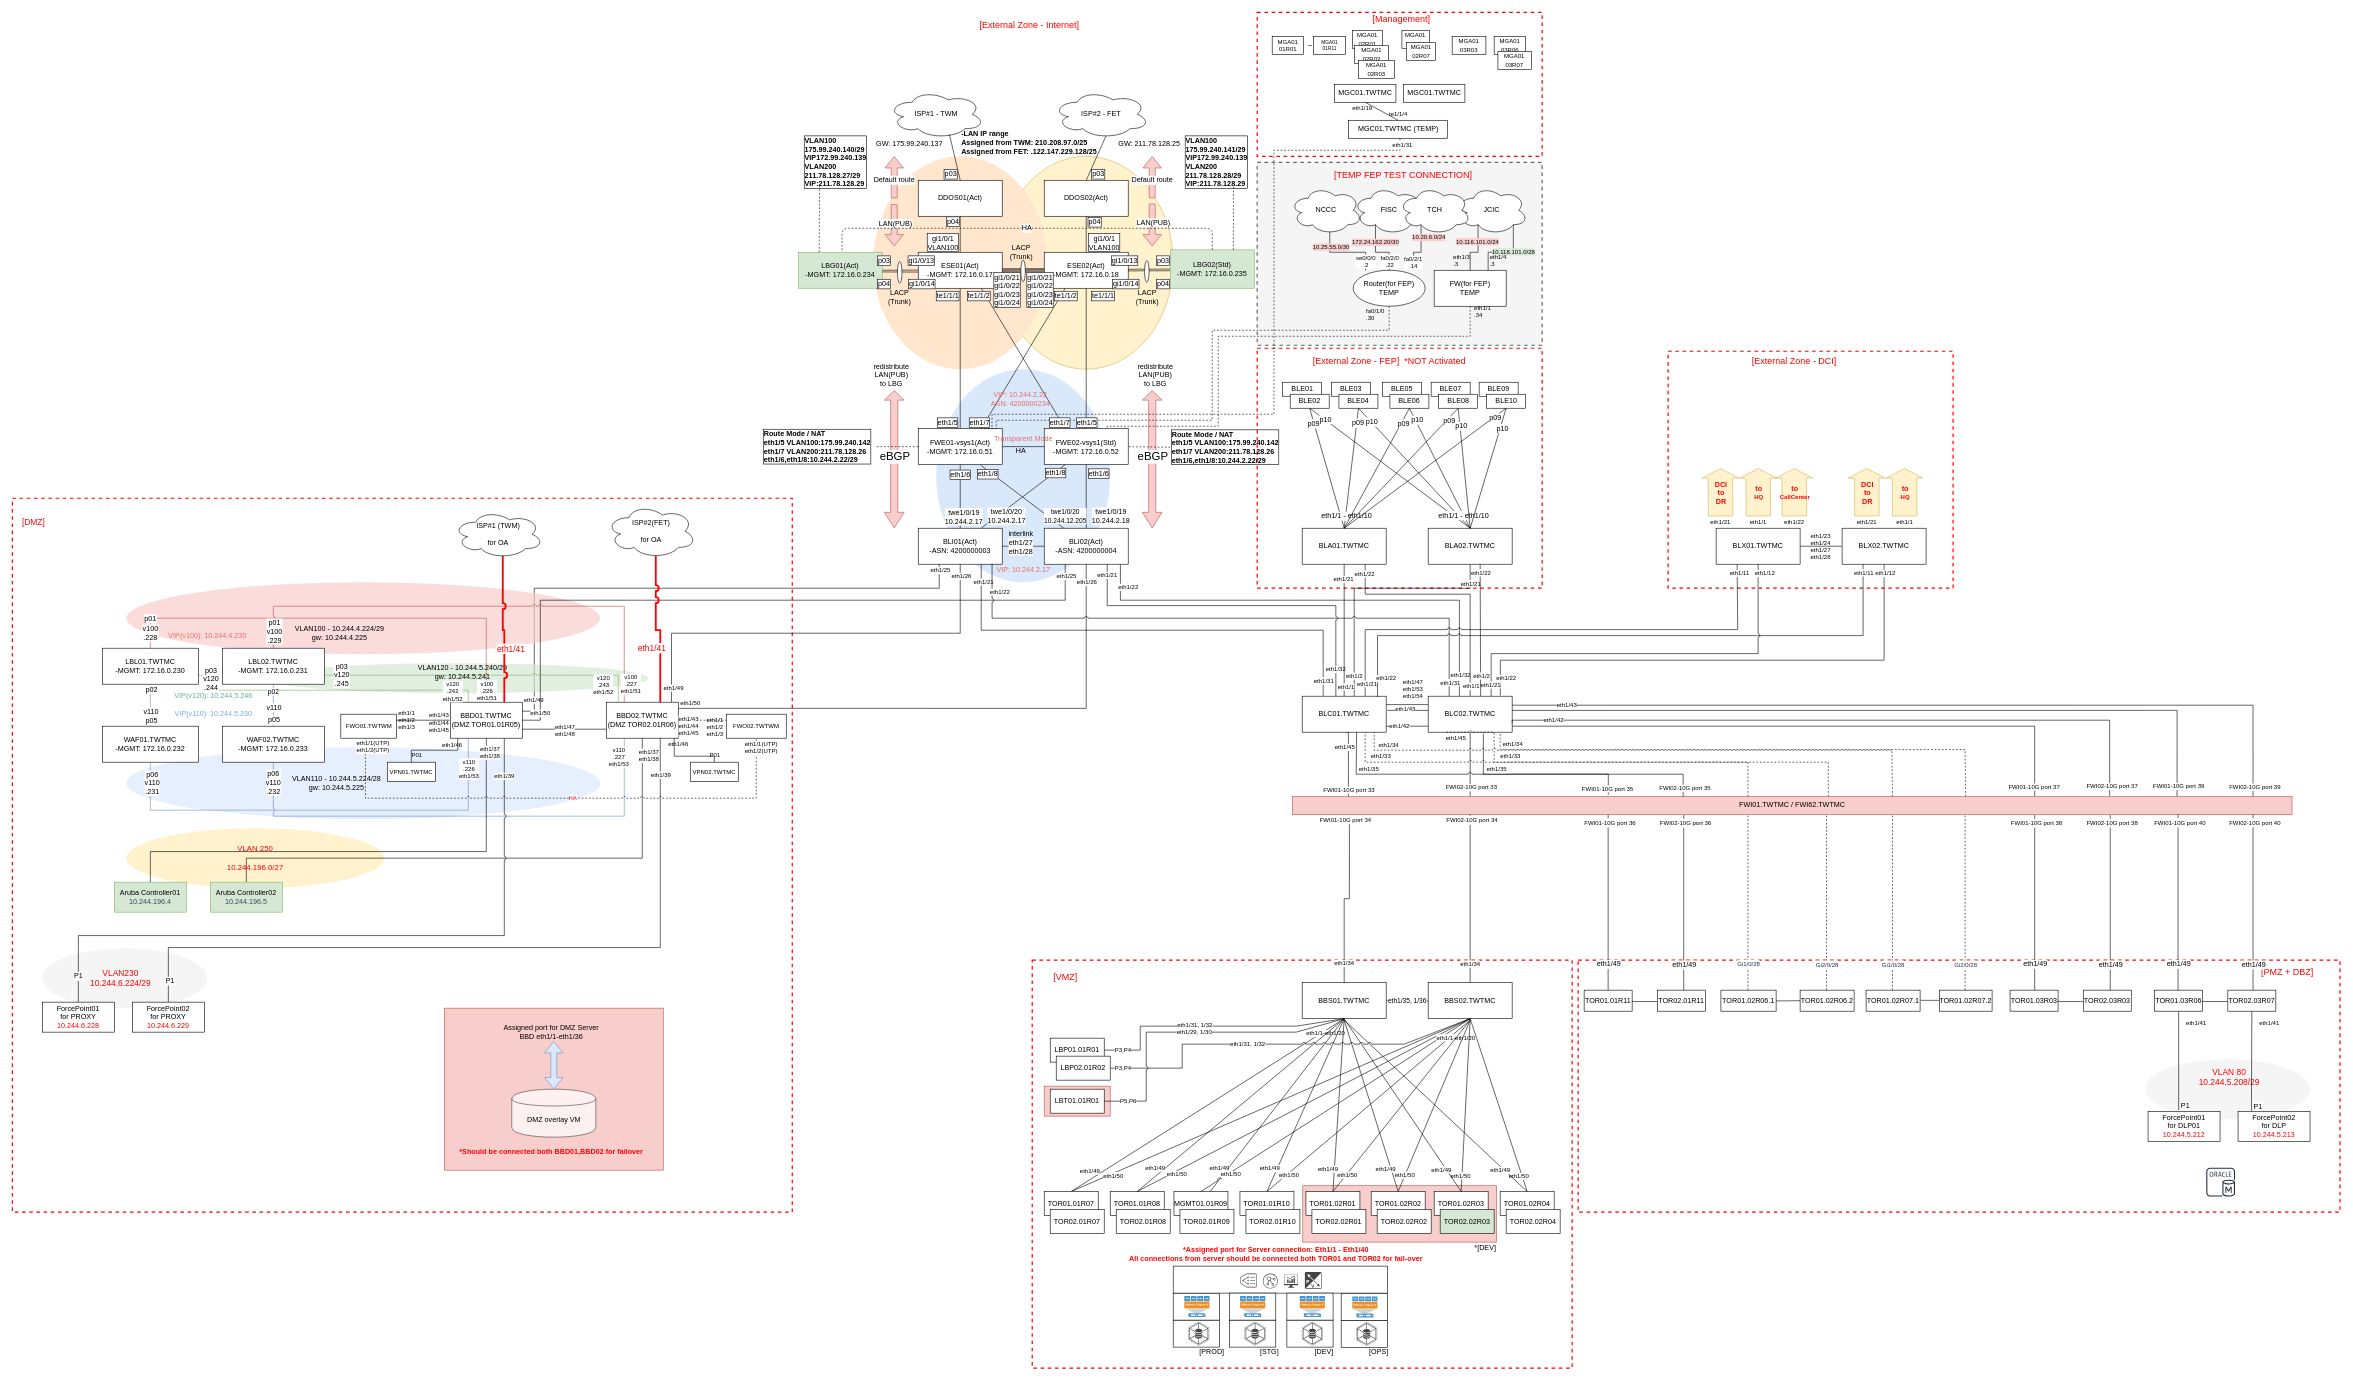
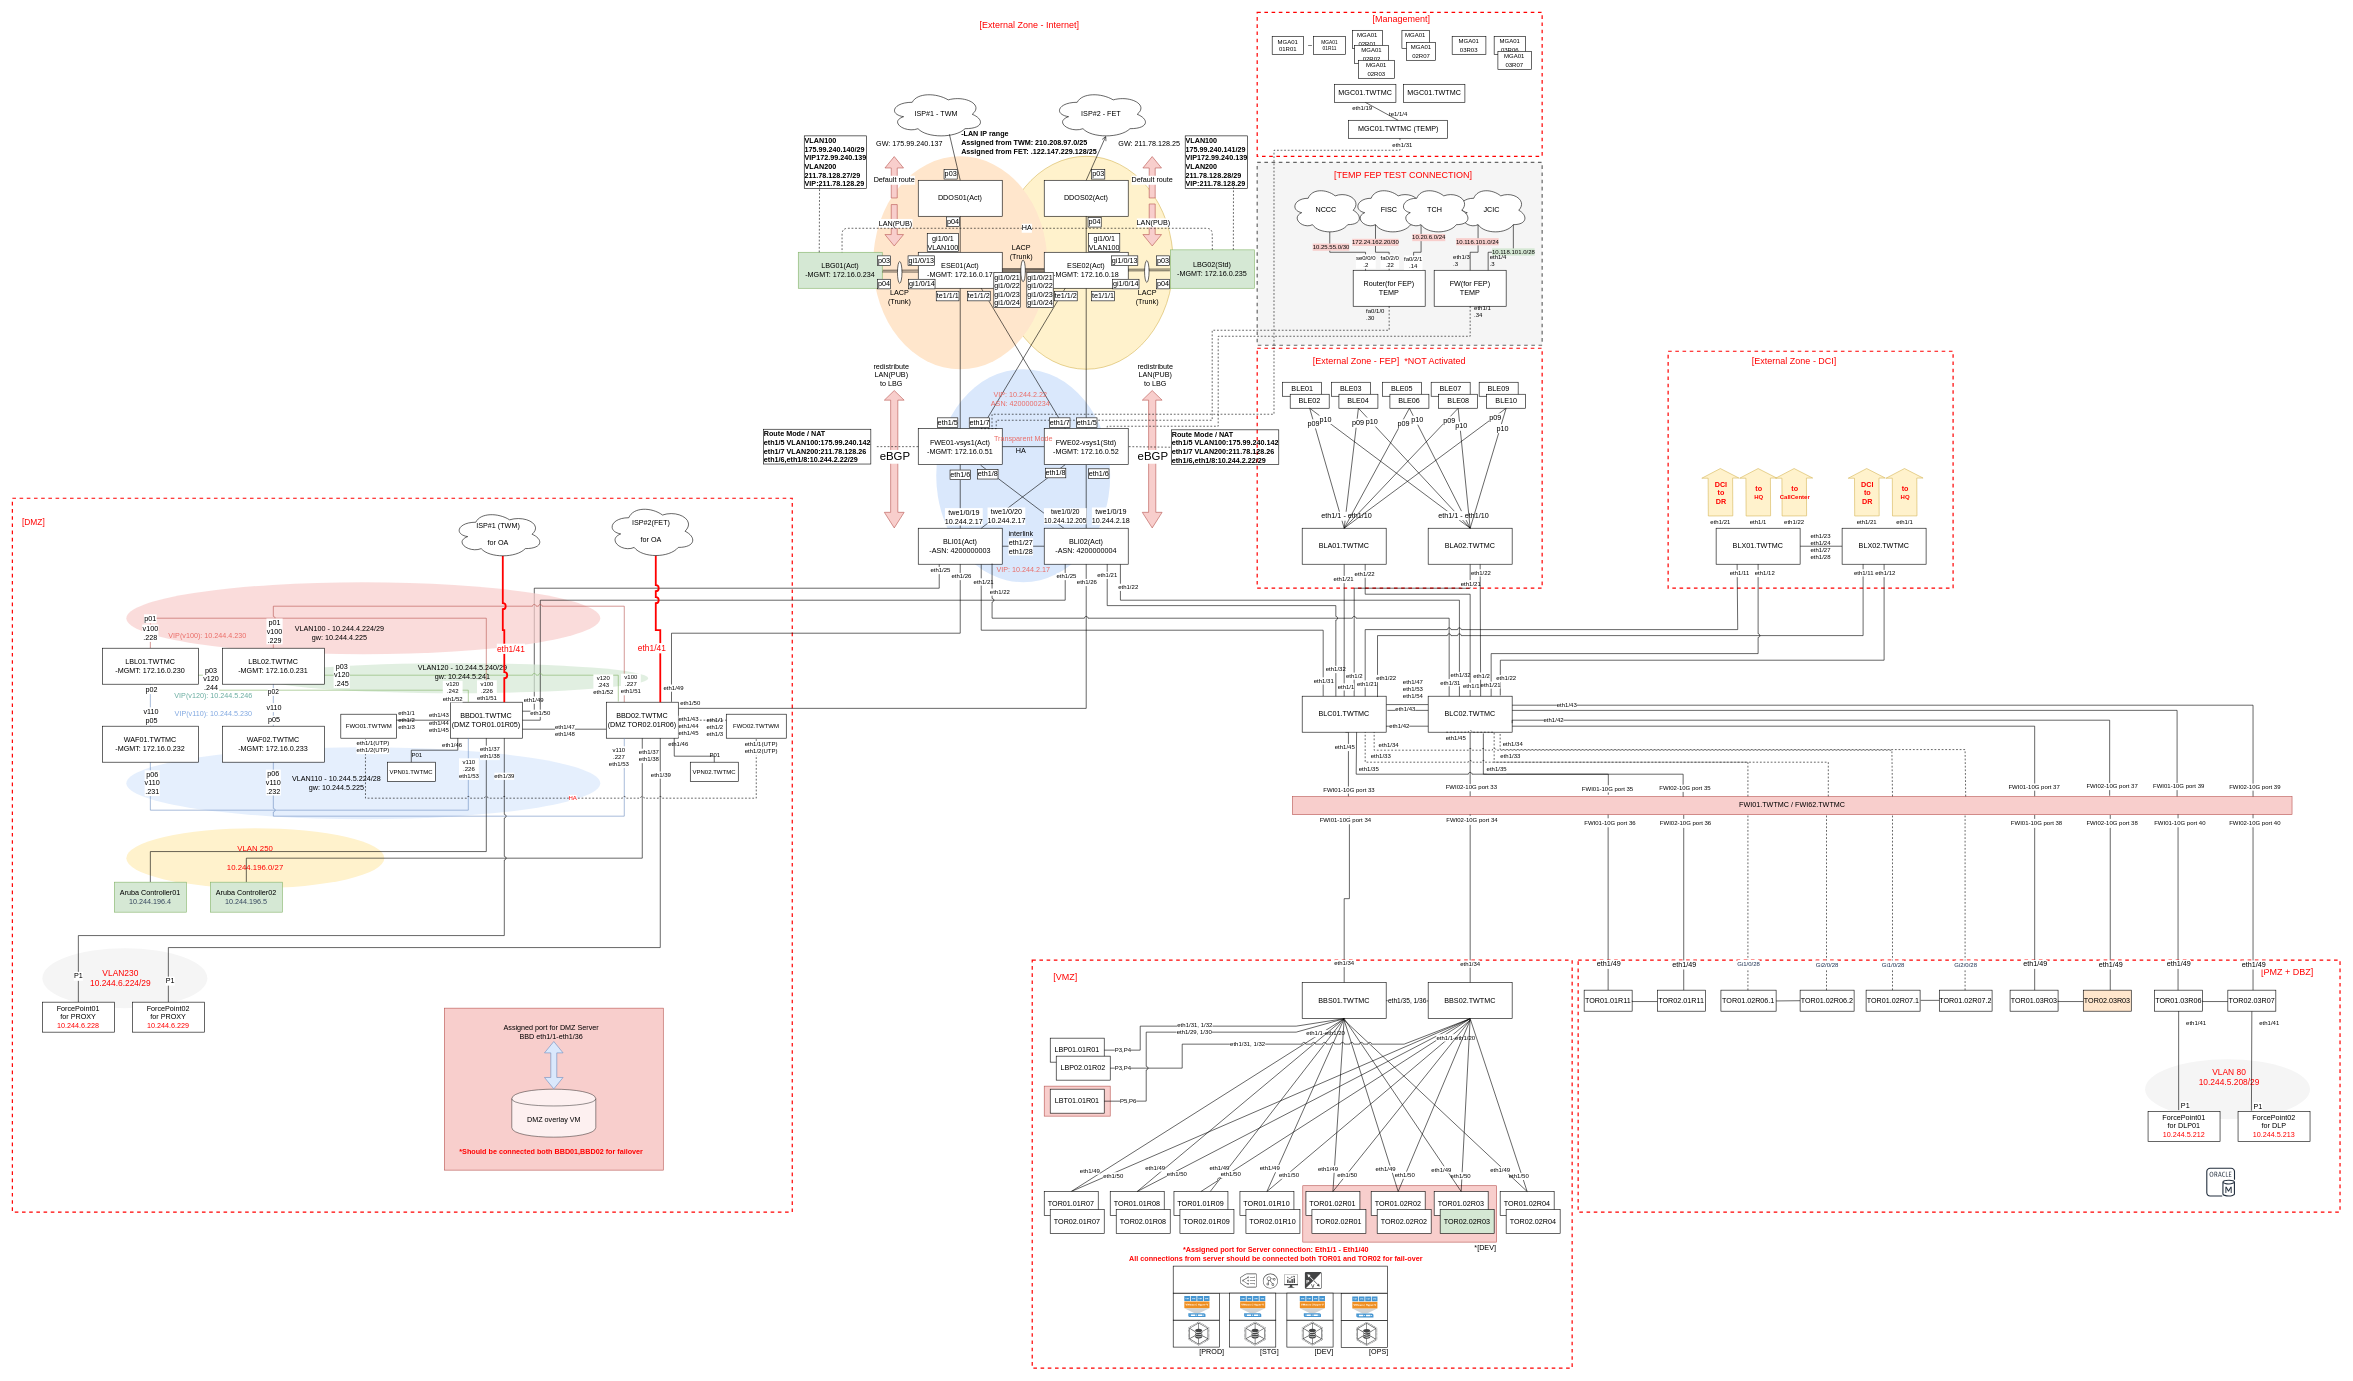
edge "ISP#2 - FET" -- "DDOS02(Act)": arrowhead none -> open
node "Router(for FEP) TEMP": shape ellipse -> rectangle
node "TOR02.03R03": fillcolor #ffffff -> #ffe6cc
node "MGMT01.01R09": label "MGMT01.01R09" -> "TOR01.01R09"
